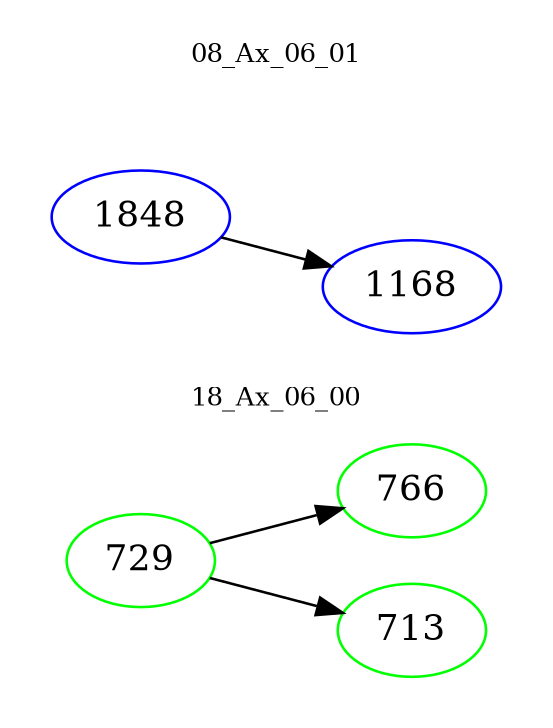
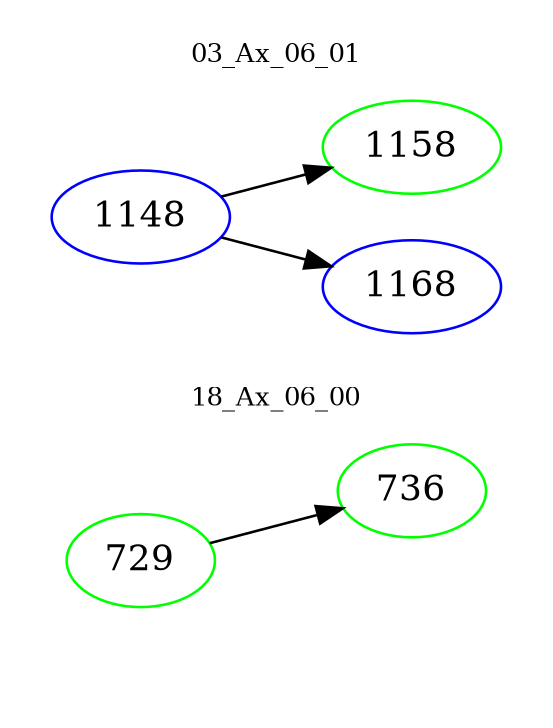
cluster "08_Ax_06_01": label "08_Ax_06_01" -> "03_Ax_06_01"
node "1158": added
node "1848": label "1848" -> "1148"
node "766": label "766" -> "736"
node "713": removed
